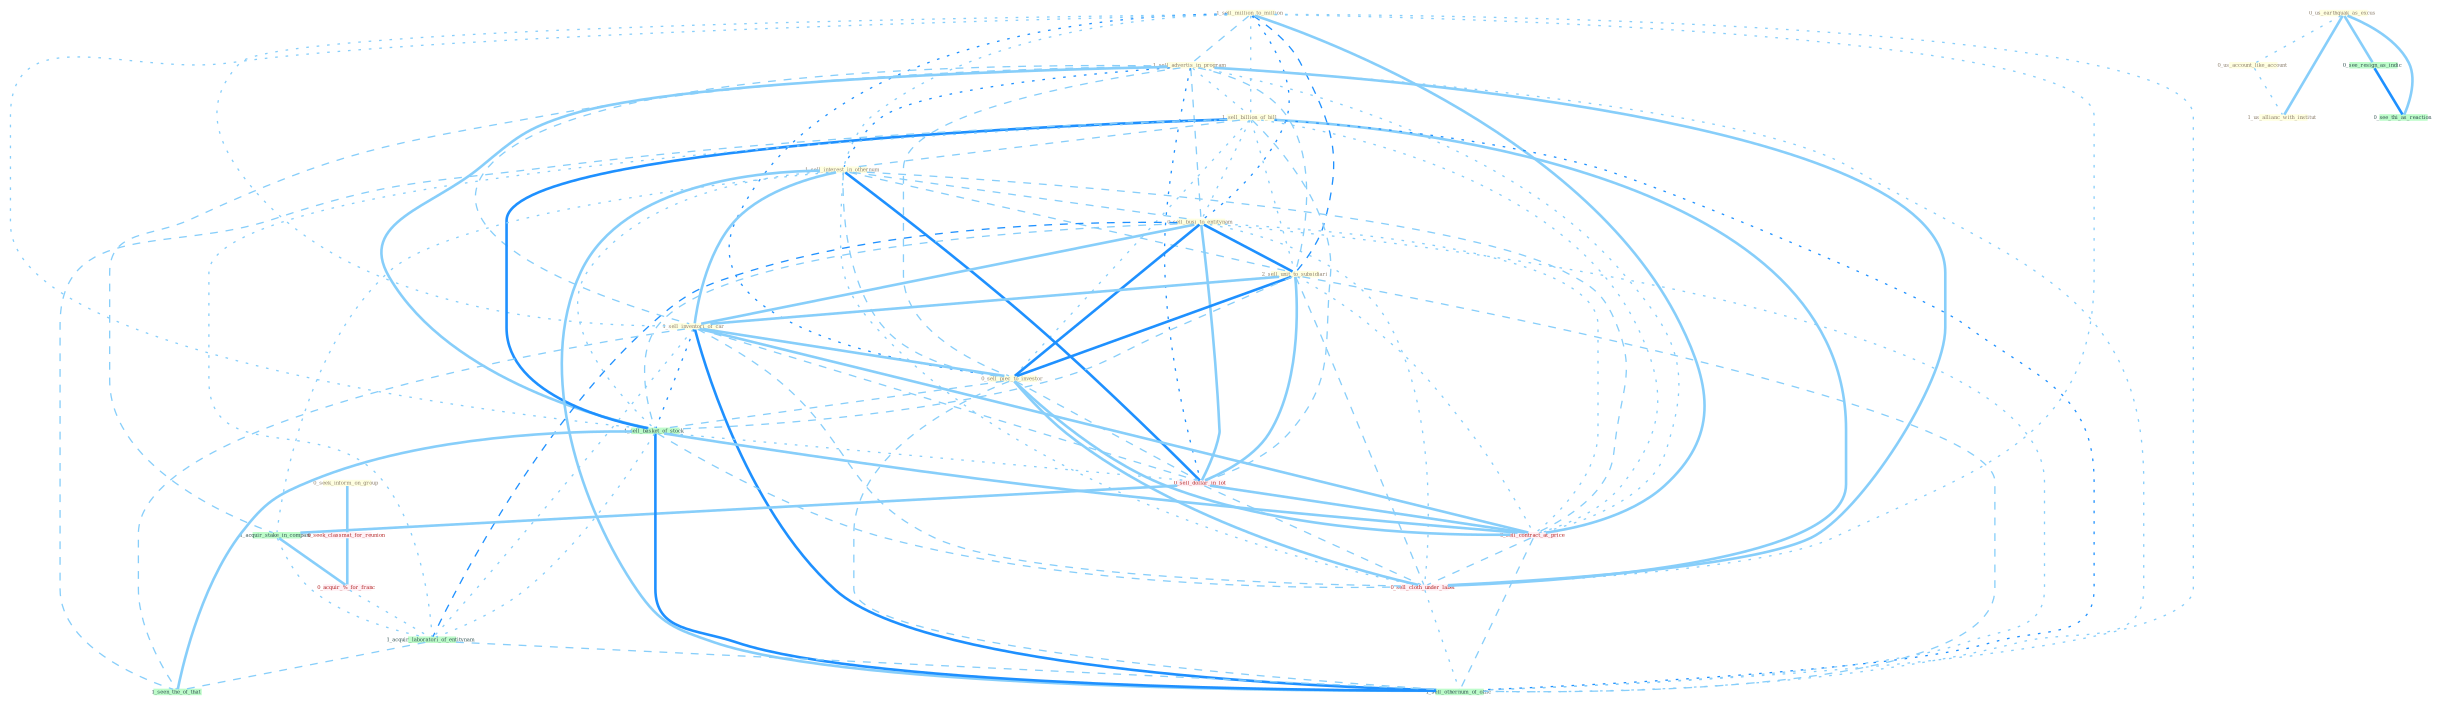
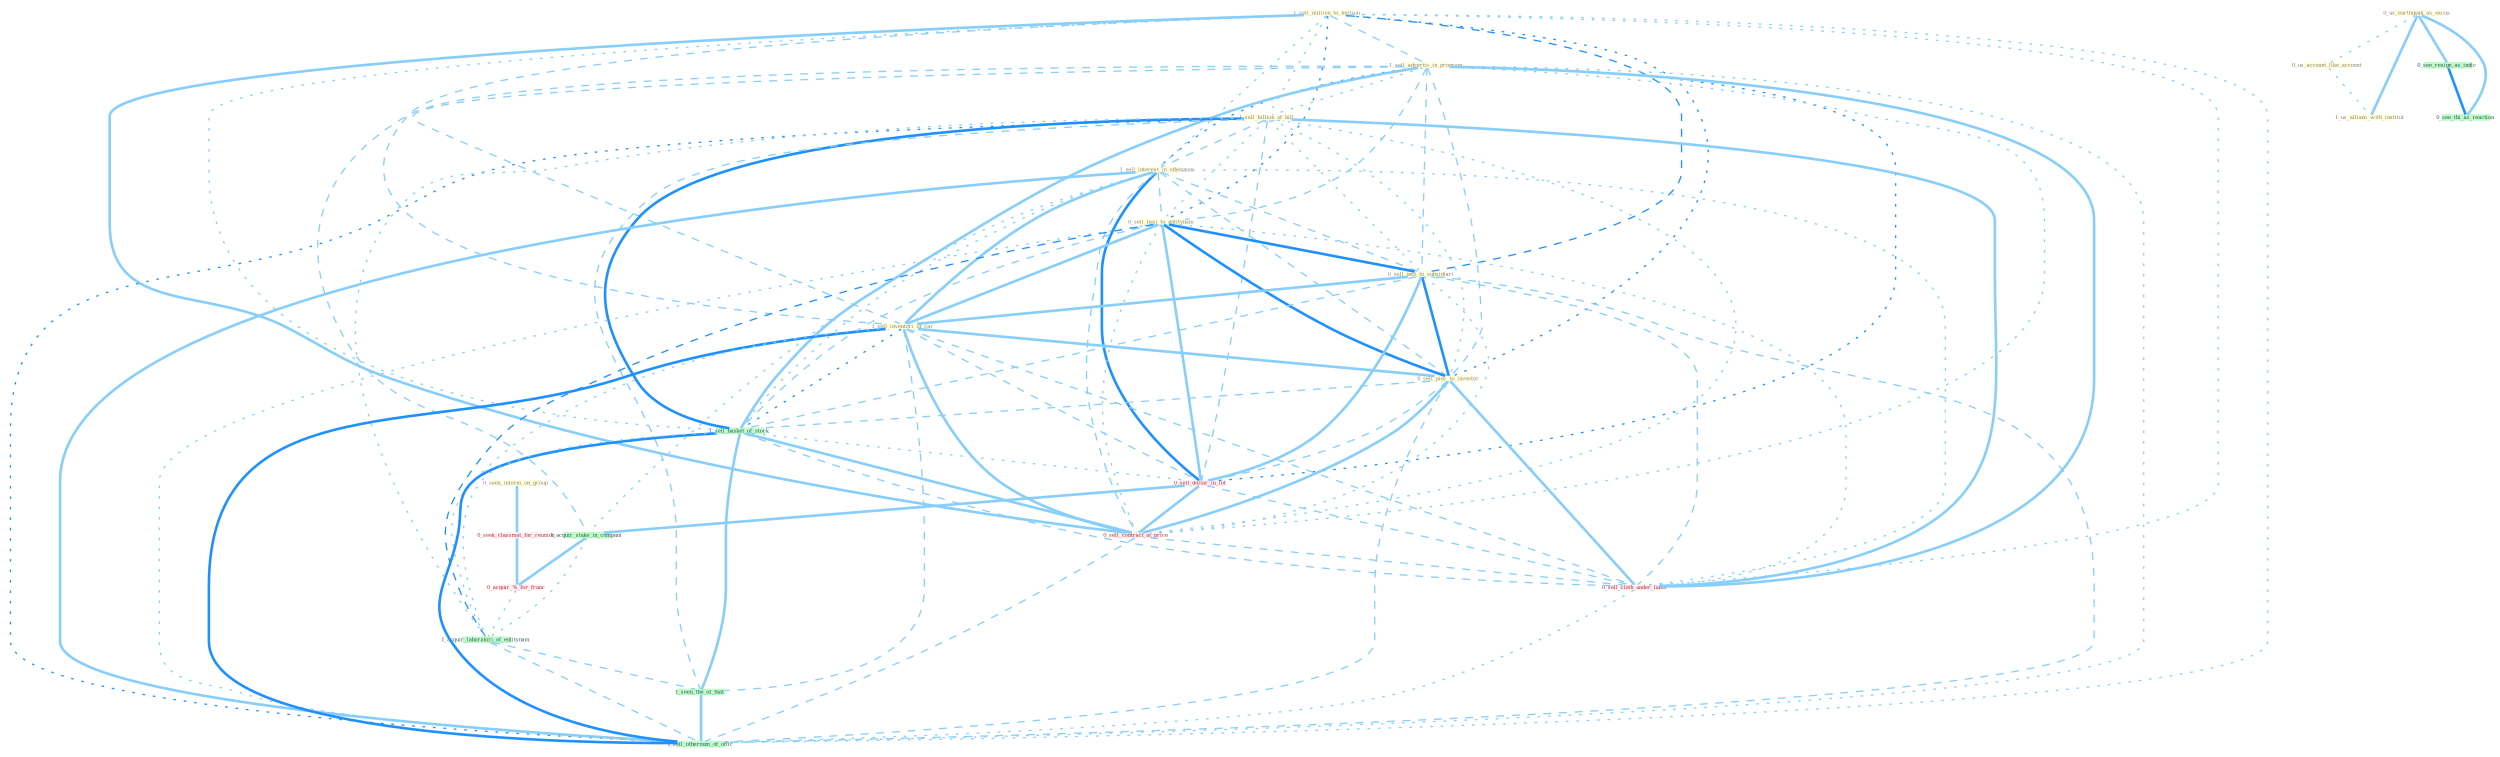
edge "1_sell_million_to_million" -- "1_sell_inventori_of_car": style dotted -> dashed
node "2_sell_unit_to_subsidiari": label "2_sell_unit_to_subsidiari" -> "0_sell_unit_to_subsidiari"
edge "1_seen_the_of_that" -- "1_sell_othernum_of_offic": added
